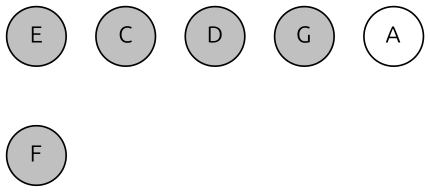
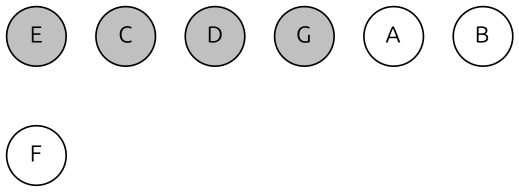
node "B": added
node "F": fillcolor gray -> white
